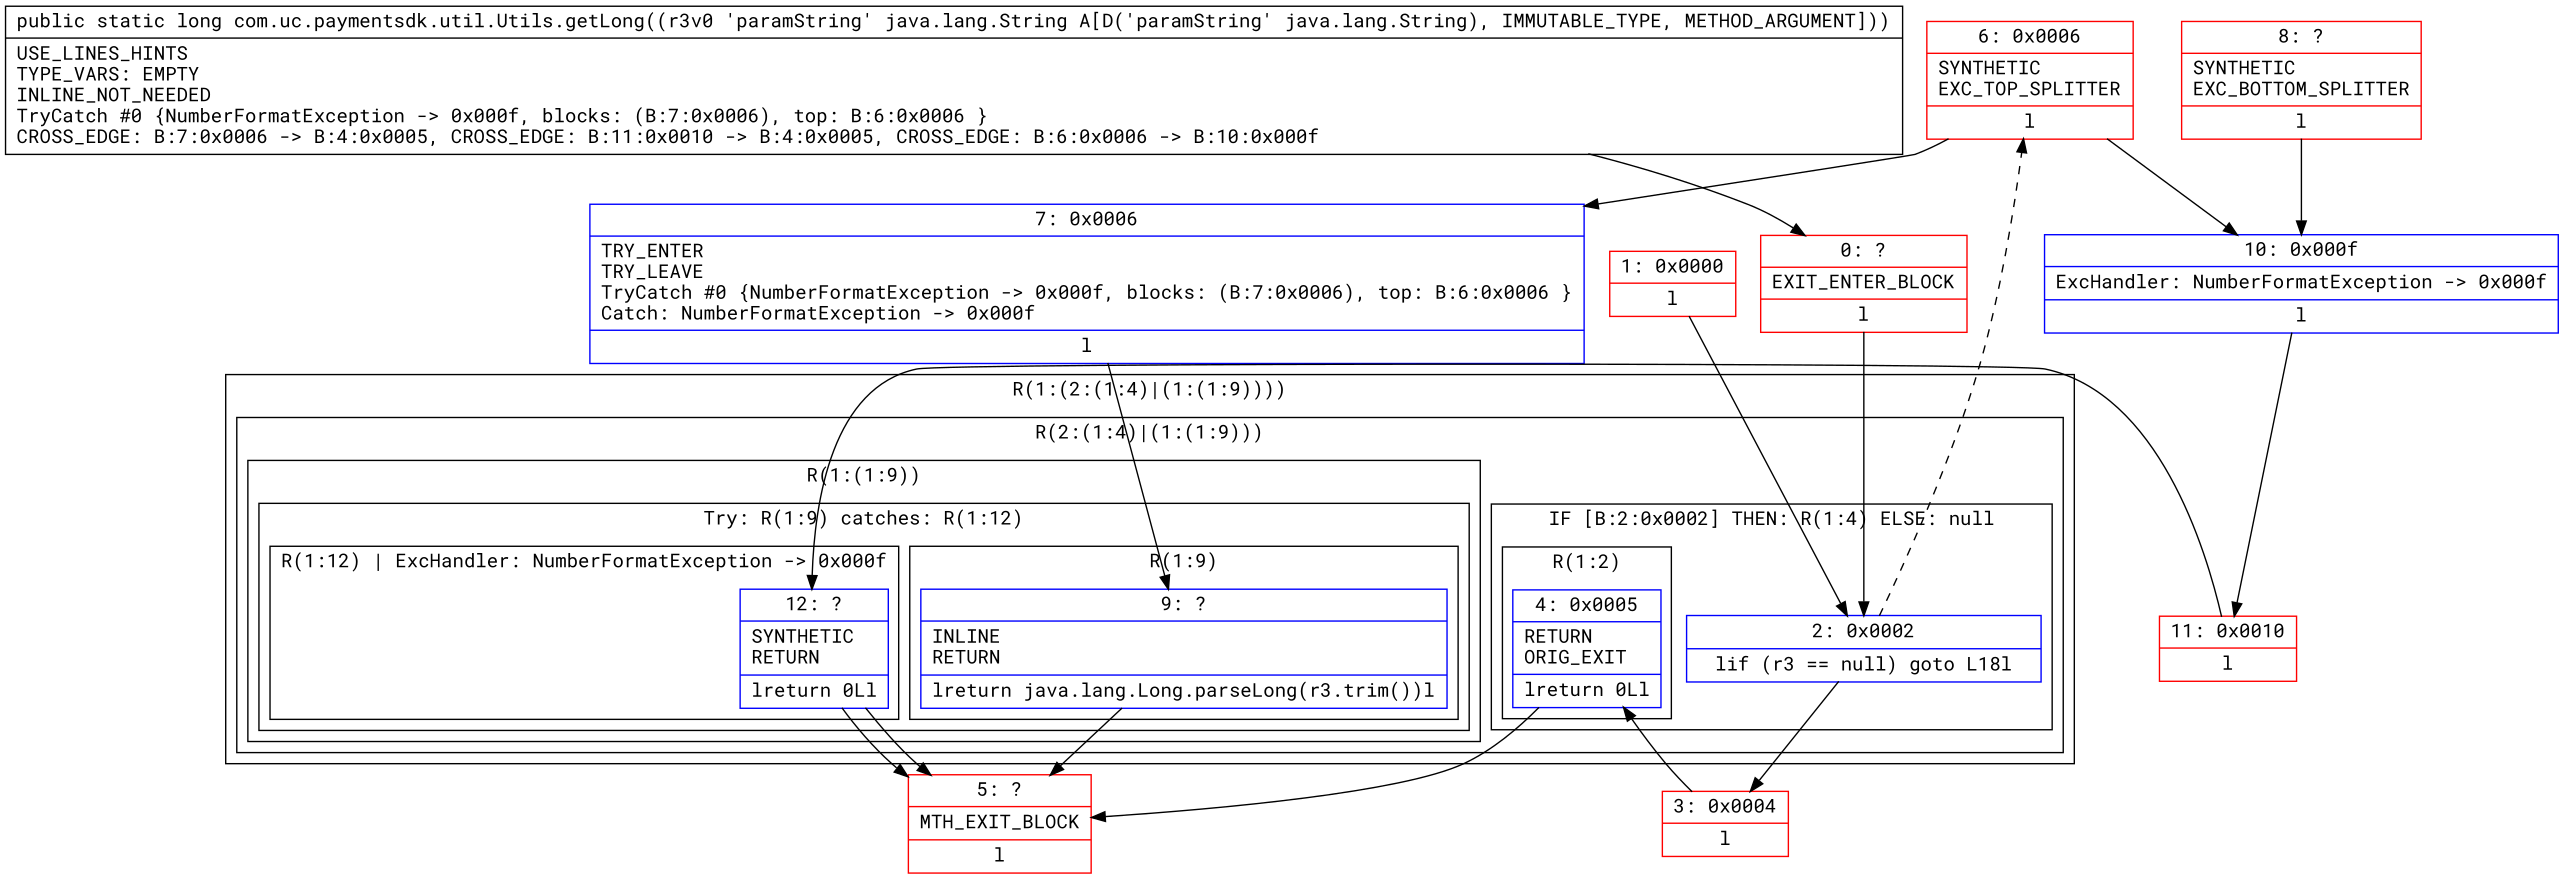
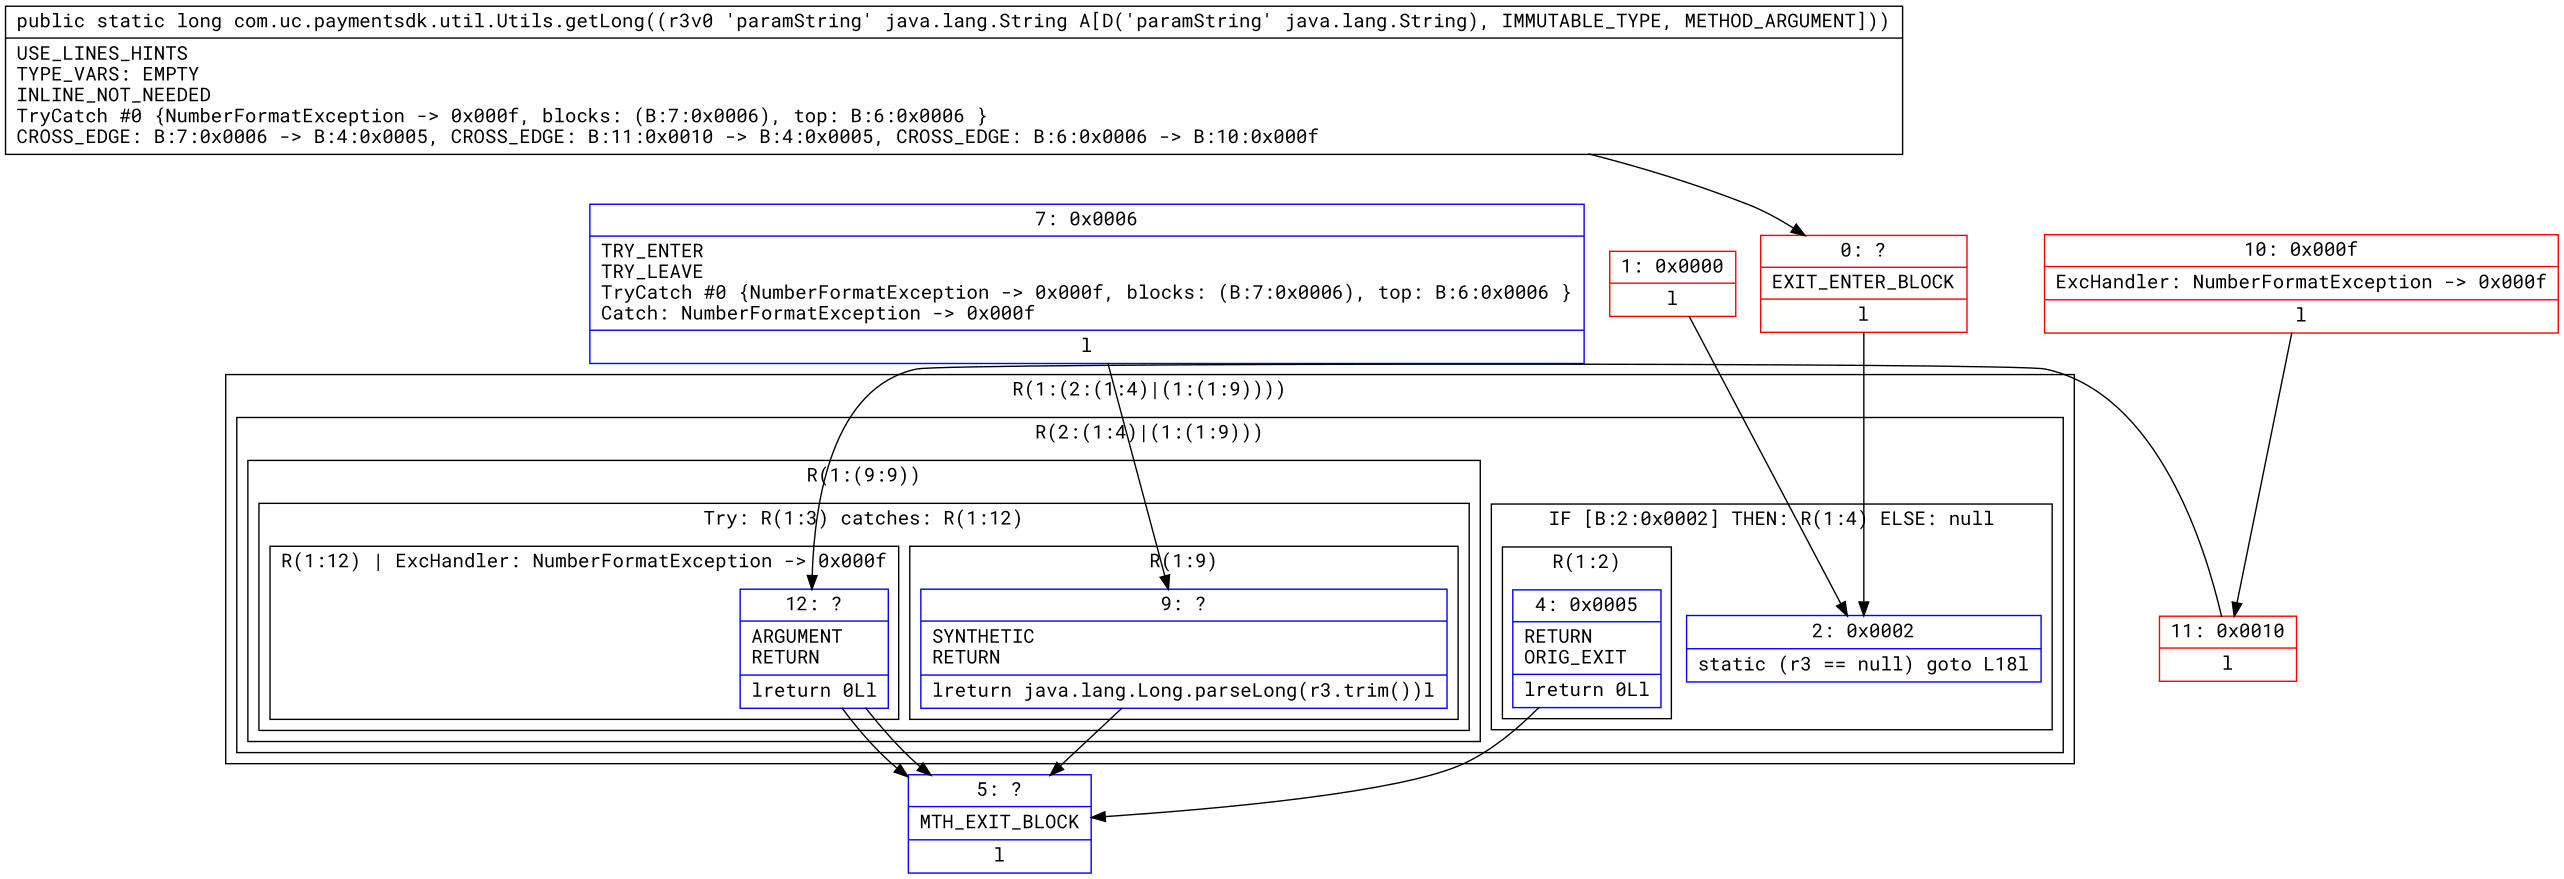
node "6: 0x0006": removed
node "8: ?": removed
node "10: 0x000f": color blue -> red
cluster "R(1:(1:9))": label "R(1:(1:9))" -> "R(1:(9:9))"
cluster "Try: R(1:9) catches: R(1:12)": label "Try: R(1:9) catches: R(1:12)" -> "Try: R(1:3) catches: R(1:12)"
node "12: ?": text "SYNTHETIC" -> "ARGUMENT"
node "9: ?": text "INLINE" -> "SYNTHETIC"
node "2: 0x0002": text "lif (r3 == null) goto L18l" -> "static (r3 == null) goto L18l"
node "5: ?": color red -> blue
node "3: 0x0004": removed
